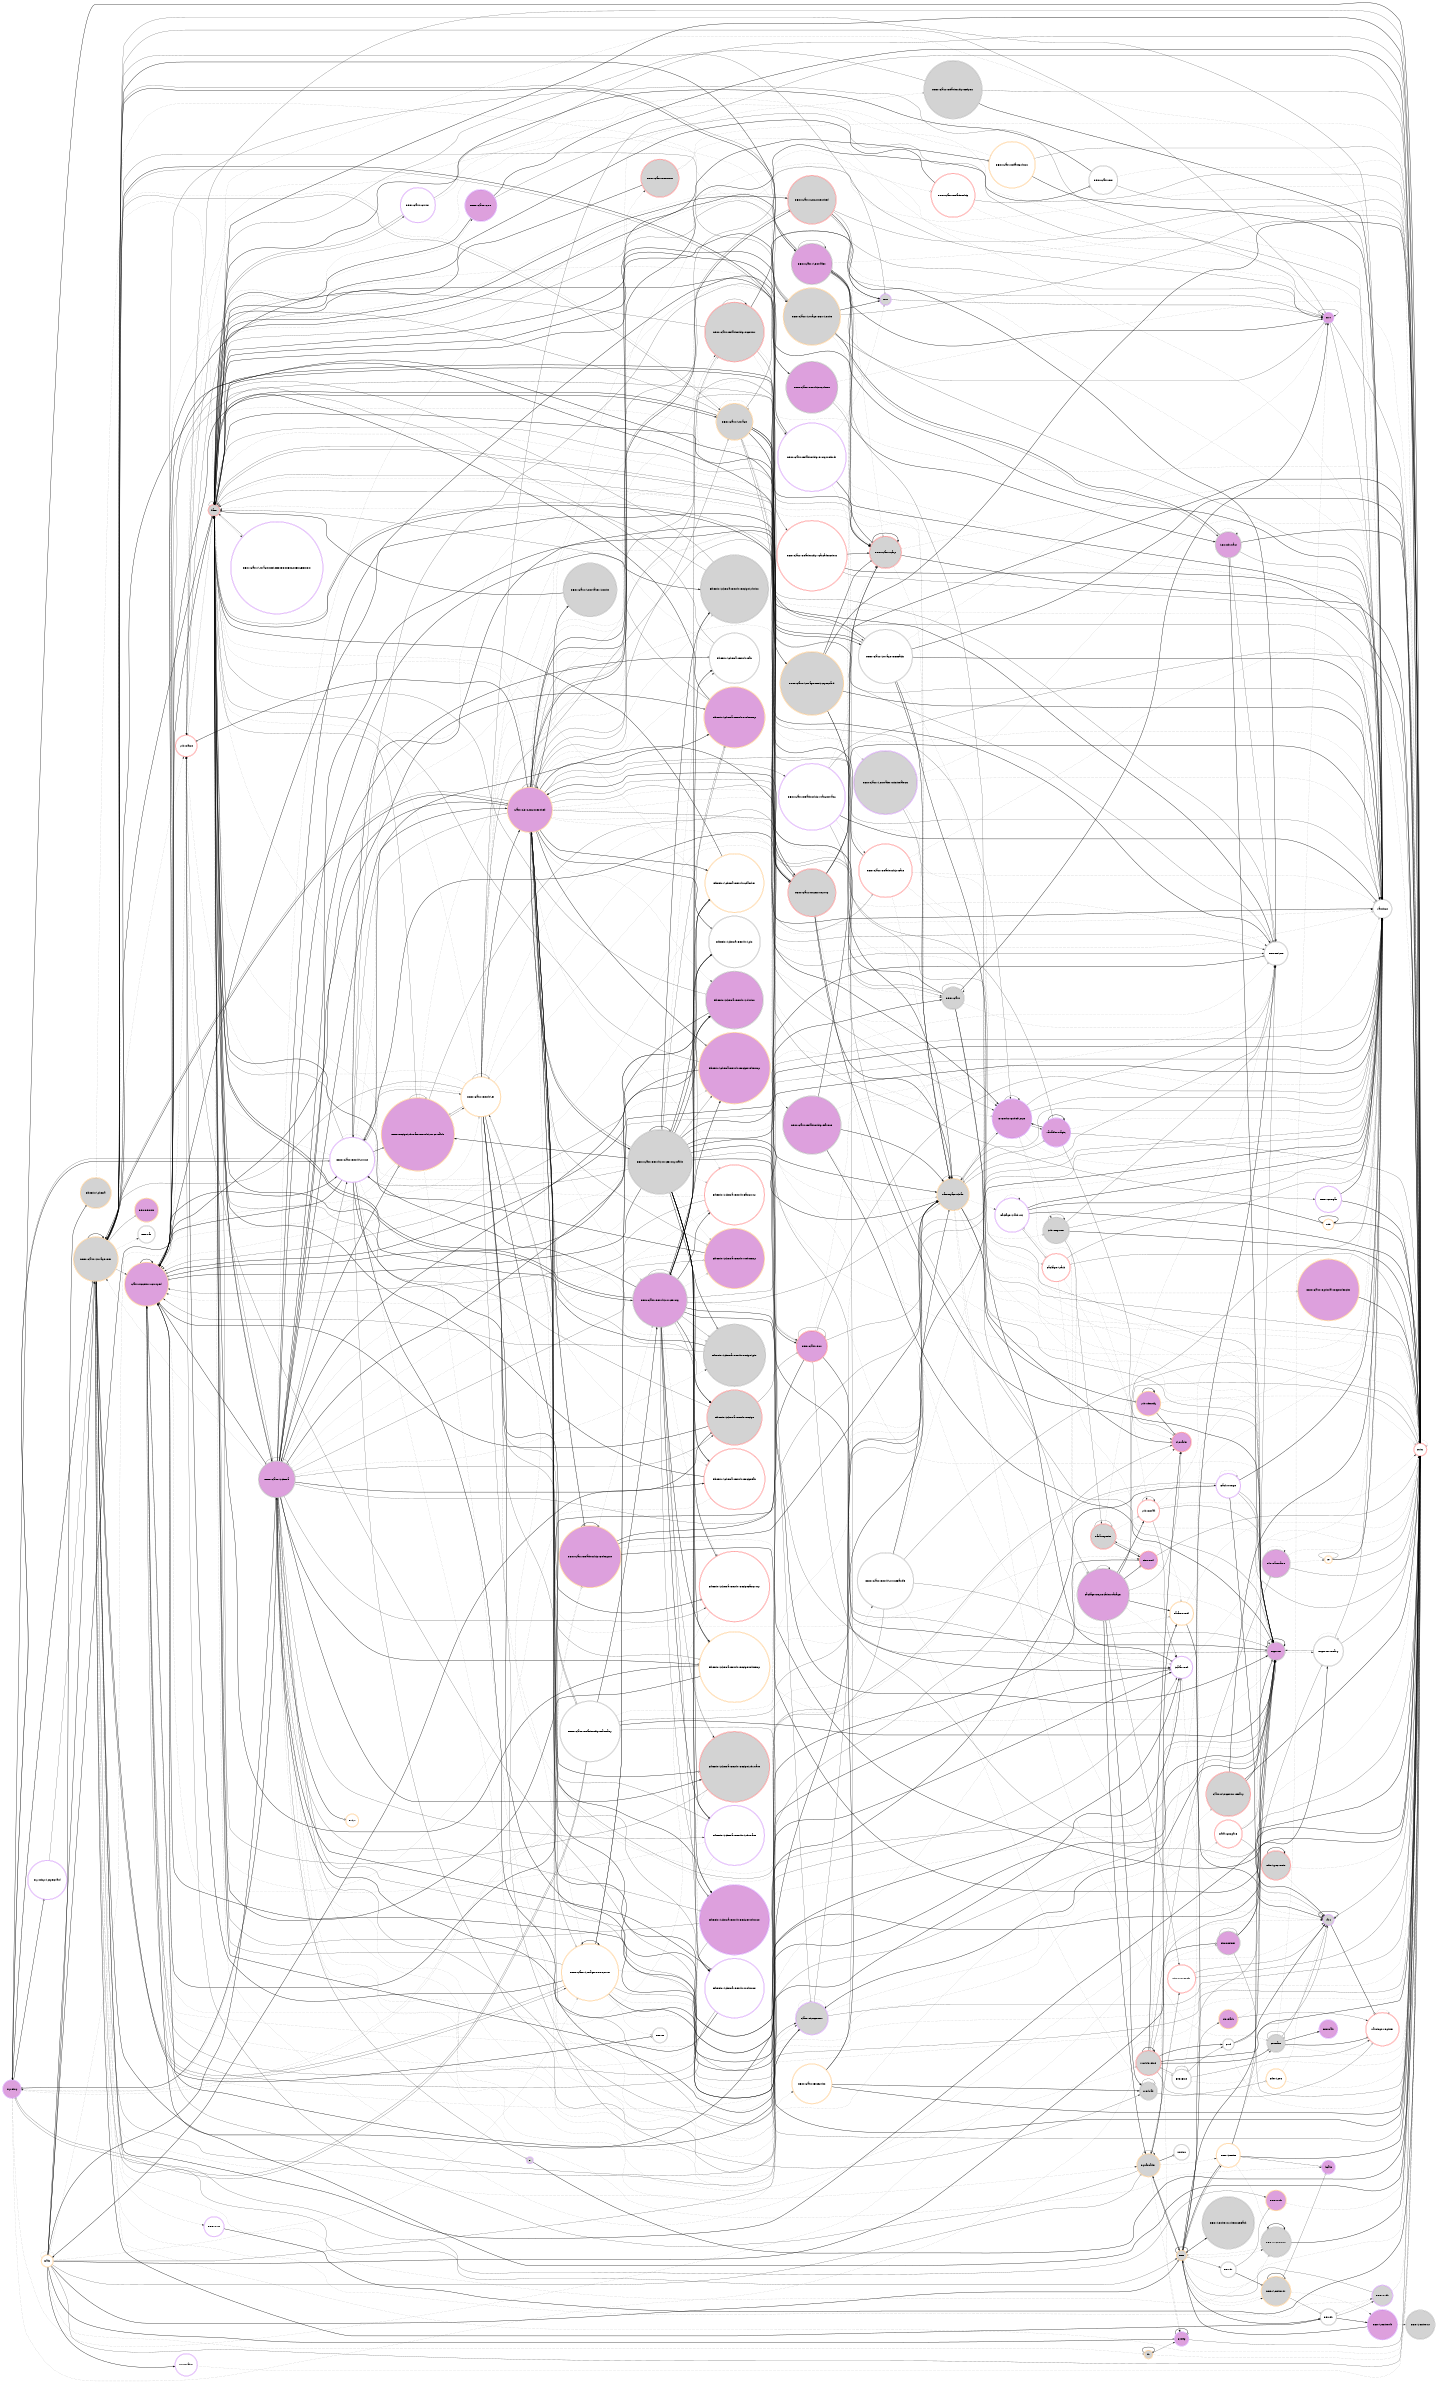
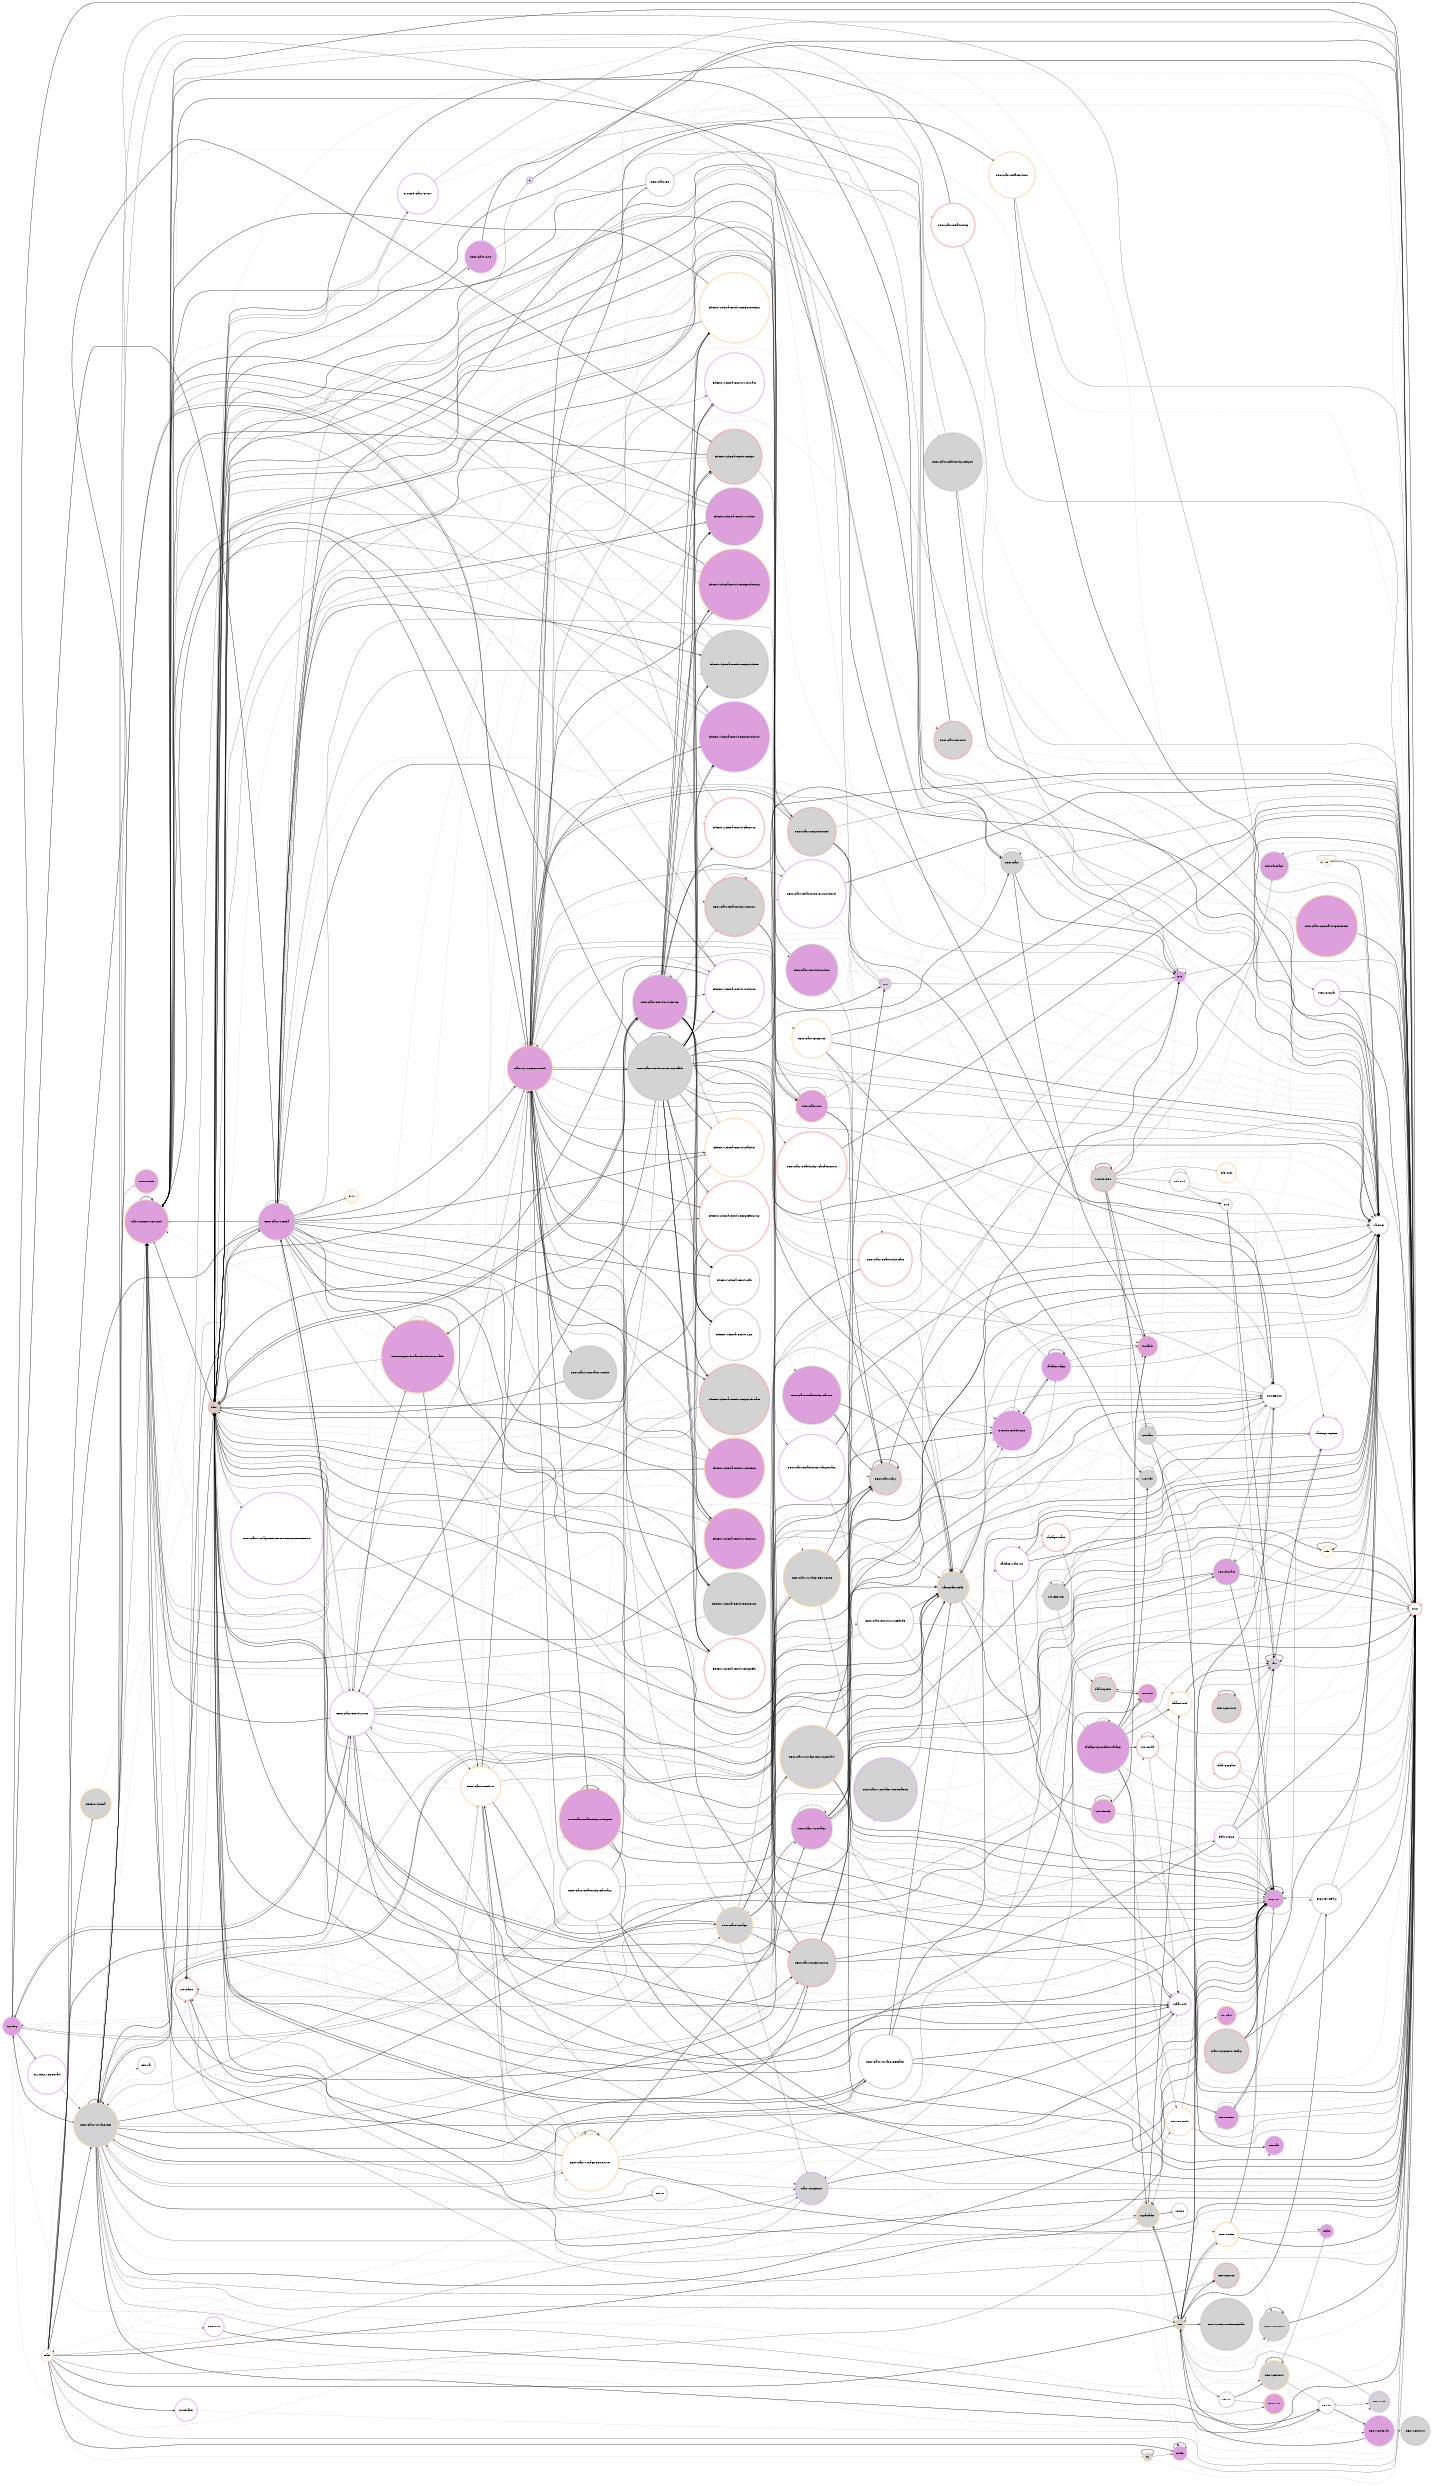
node "DBIx::Class::Cursor": label "DBIx::Class::Cursor" -> "Grouped::Class::Cursor"
edge "FibeRio::Schema::Result::RecipeFanGroup" -> "base": added
node "List::MoreUtils": color red -> darkorange
node "warnings::register": color red -> purple
edge "DBD::SQLite" -> "constant": now "DBD::SQLite" -> "Internals"
node "DBI::common": added
